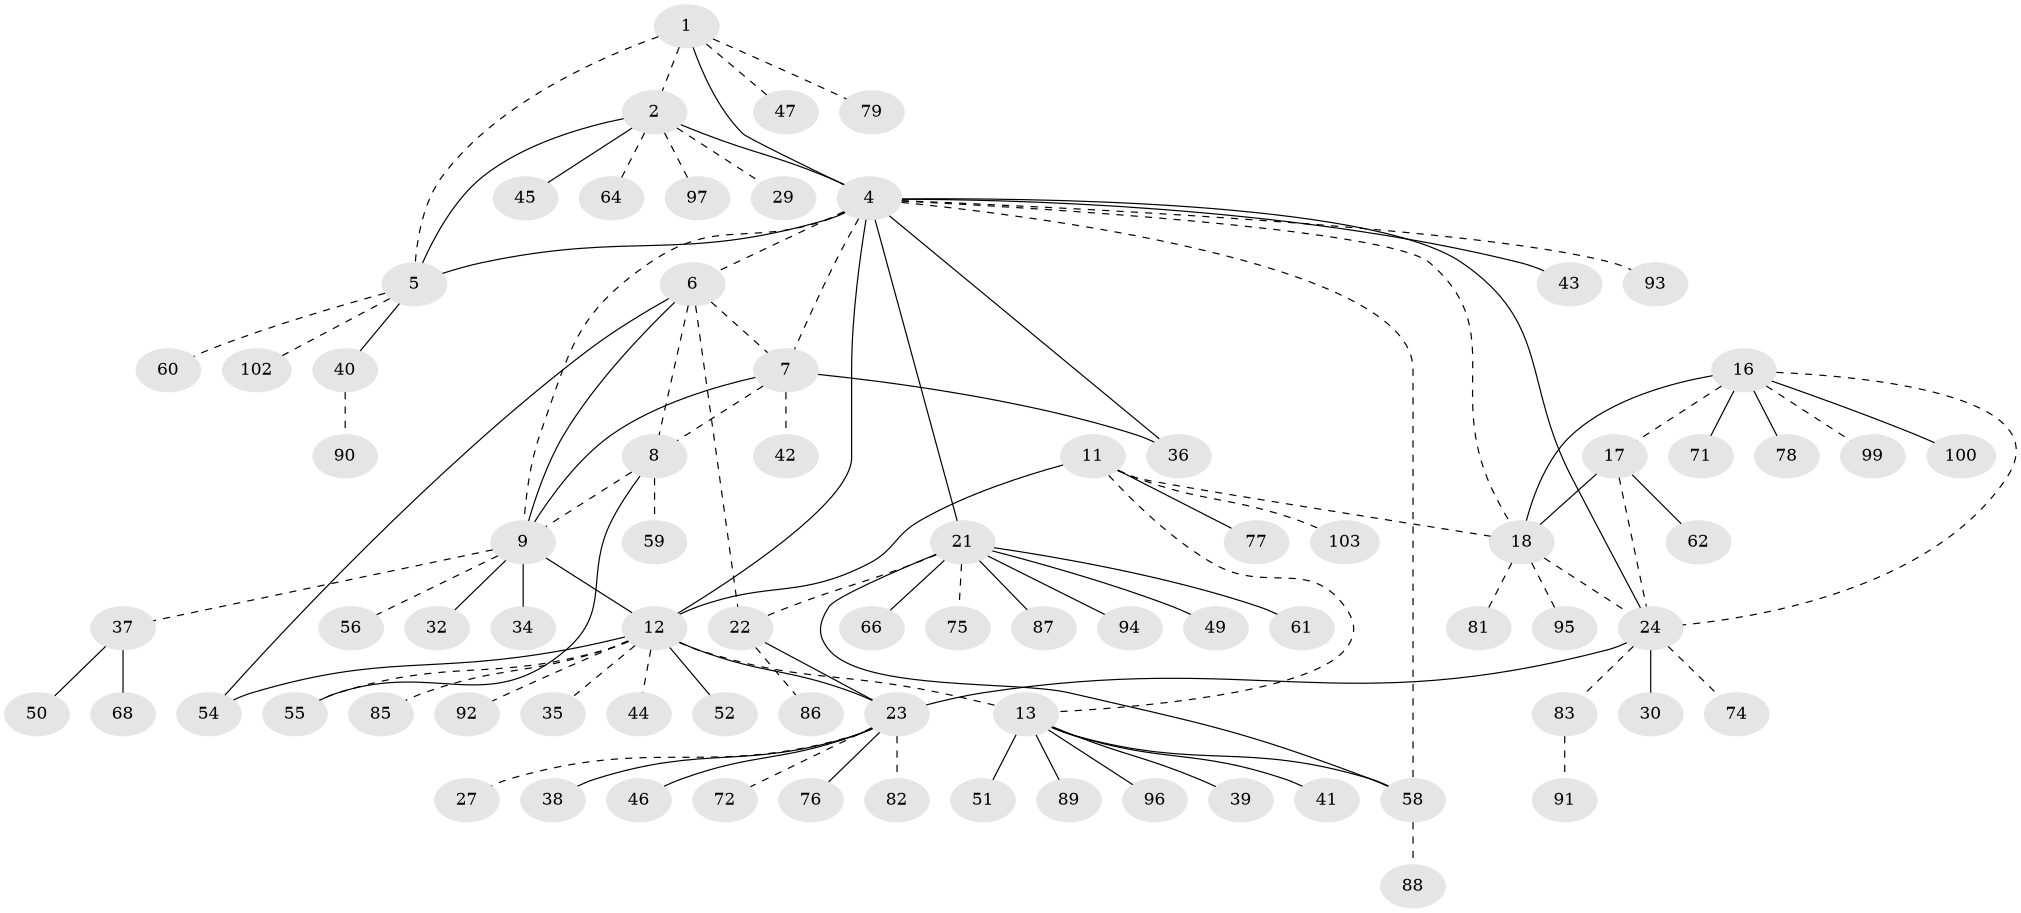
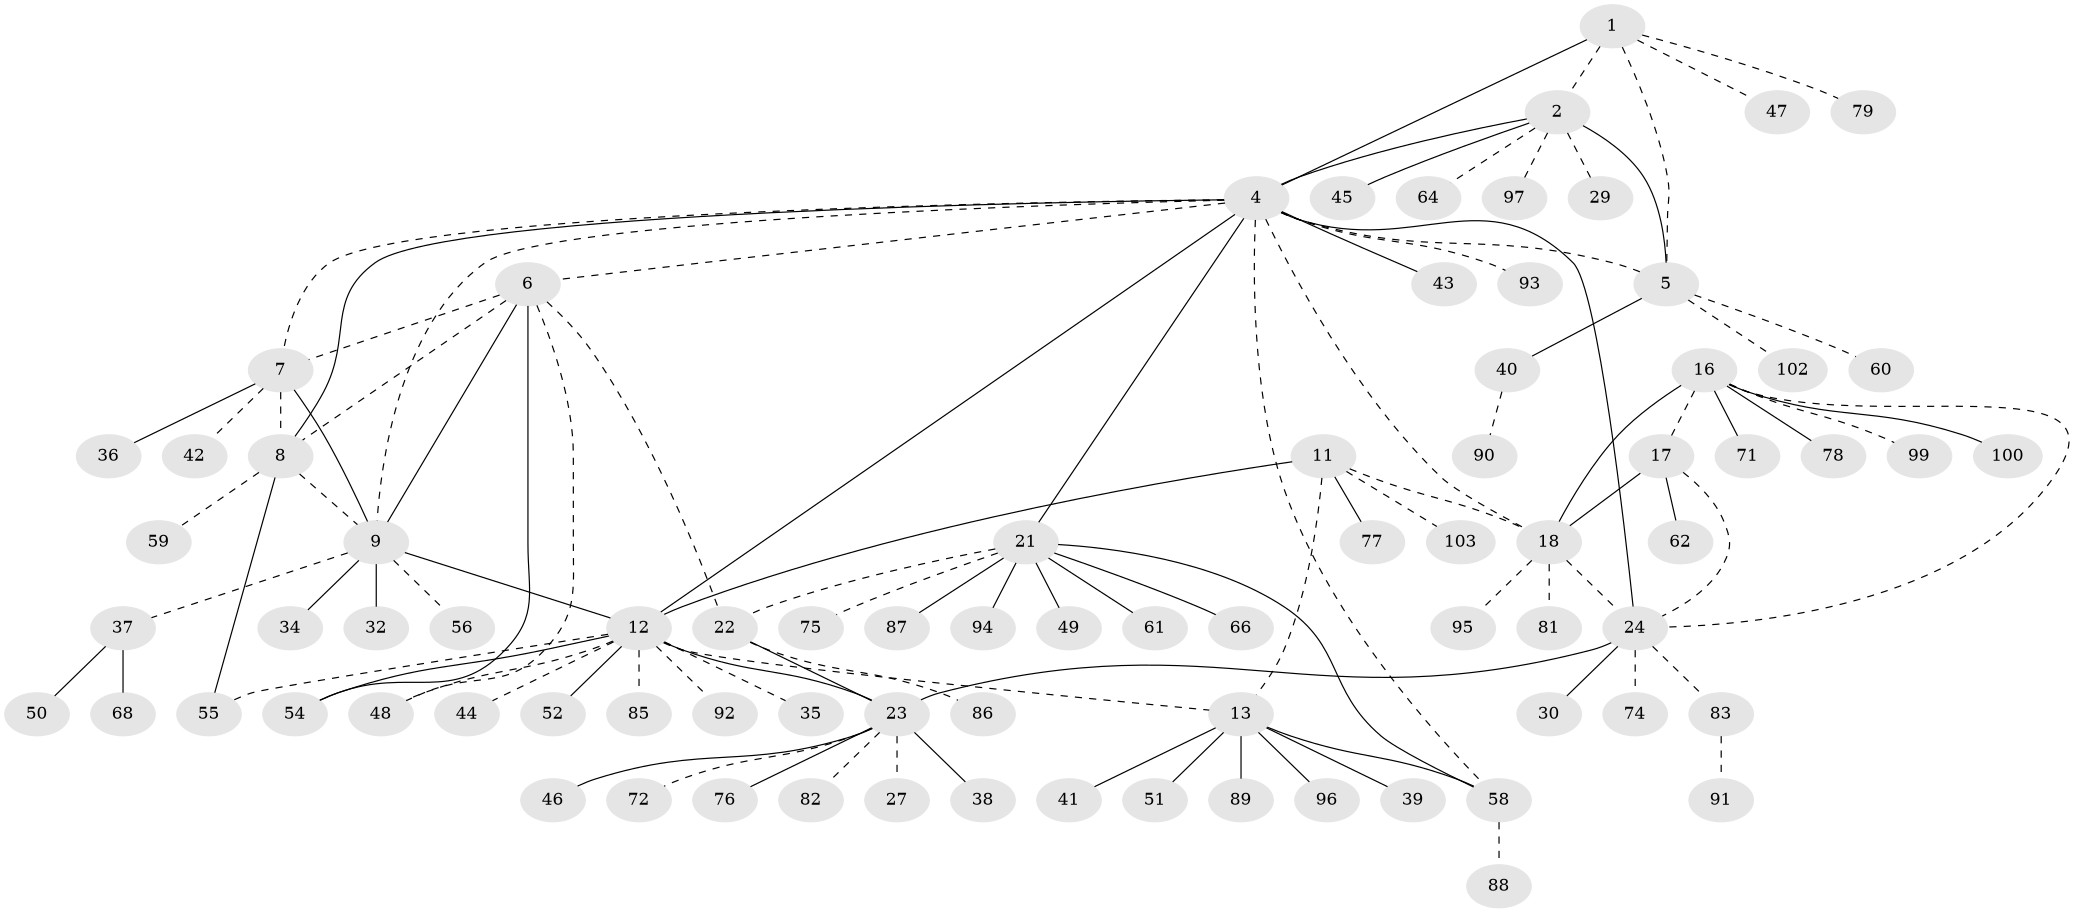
edge "4" -- "5": style solid -> dashed
edge "4" -- "36": now "4" -- "8"
node "48": added
